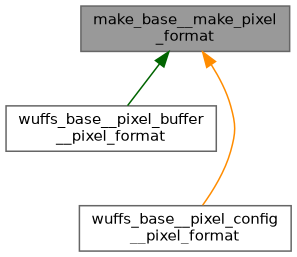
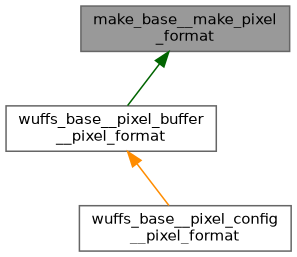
edge "wuffs_base__pixel_config __pixel_format" -> "make_base__make_pixel _format": now "wuffs_base__pixel_config __pixel_format" -> "wuffs_base__pixel_buffer __pixel_format"
